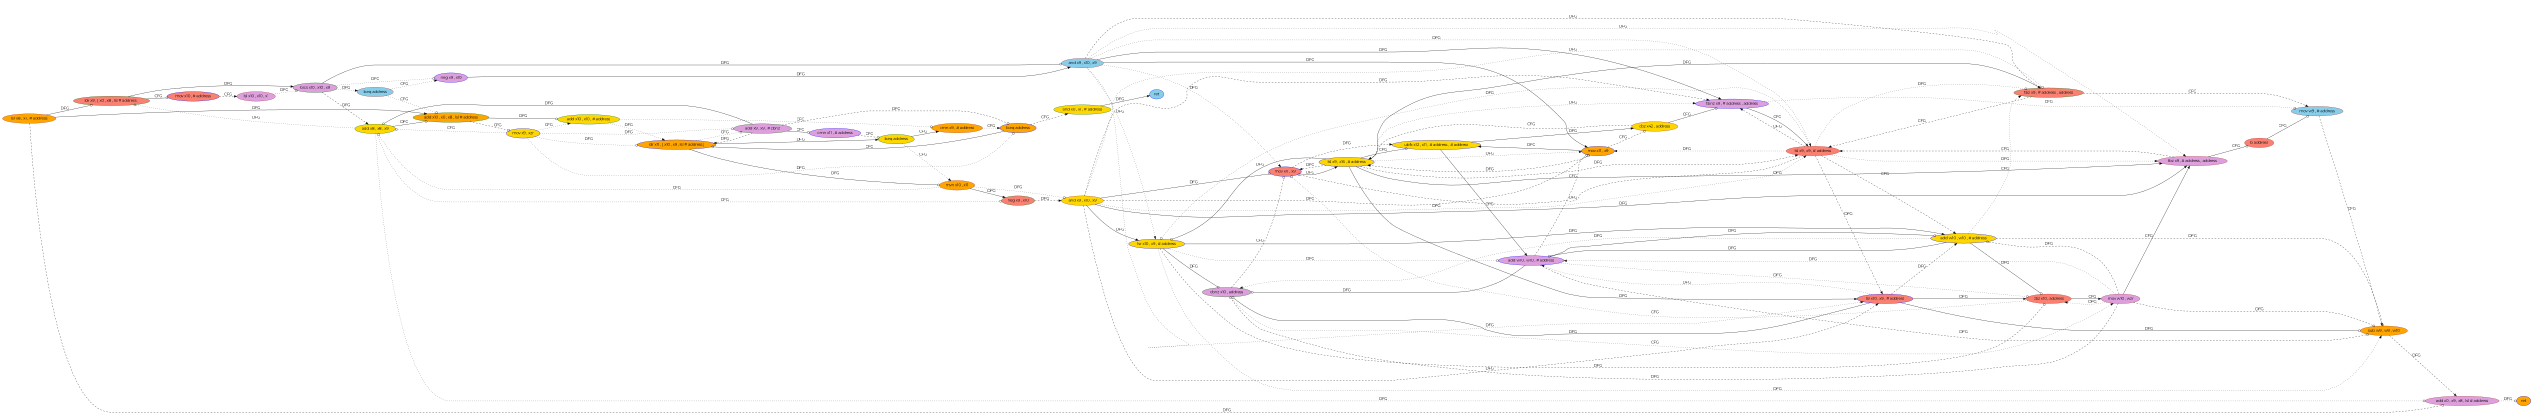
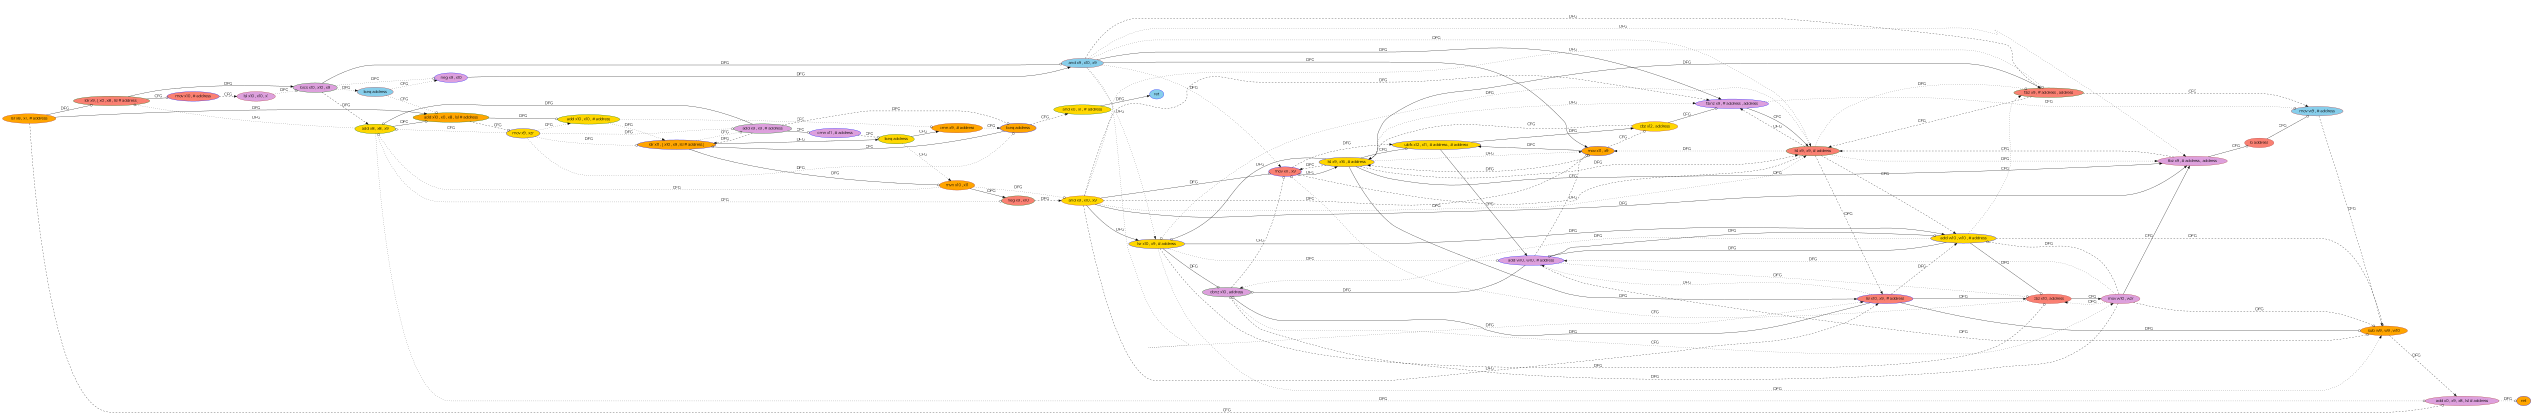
node "cbz x42 , address": label "cbz x42 , address" -> "cbz x12 , address"
node "add x9 , x9 , # cbnz": label "add x9 , x9 , # cbnz" -> "add x9 , x9 , # address"
node "lsl x9 , x9 , # address": color brown -> darkgreen
edge "lsr x8 , x1 , # address" -> "add x0 , x9 , x8 , lsl # address": label "DFG" -> "CFG"
